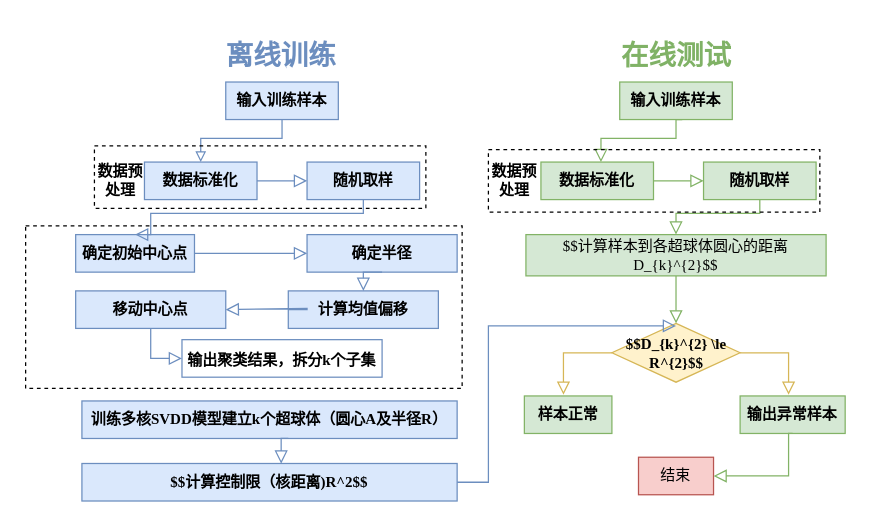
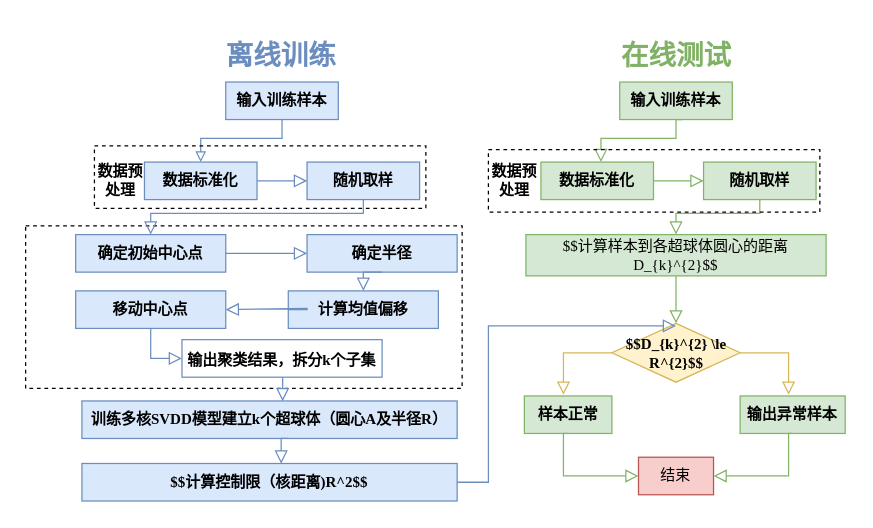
node "确定初始中心点": size 119x38 -> 150x38
edge "输出聚类结果，拆分k个子集" -> "训练多核SVDD模型建立k个超球体（圆心A及半径R）": added
edge "样本正常" -> "结束": added
